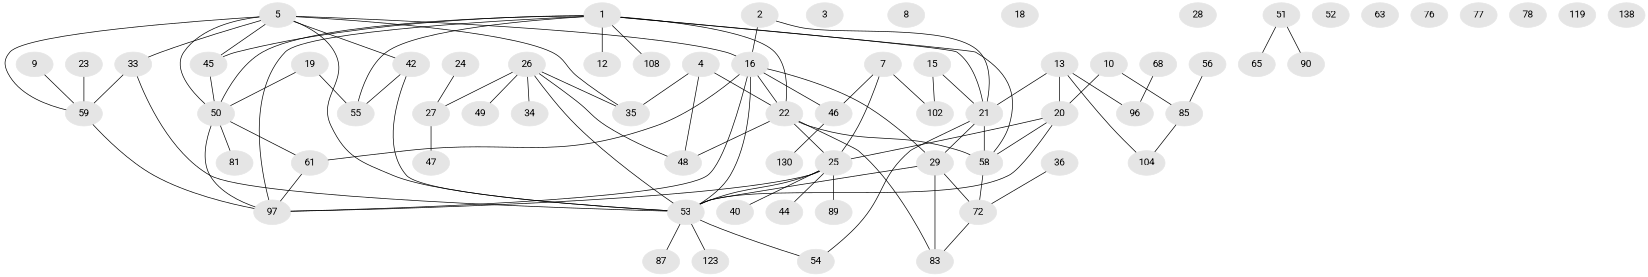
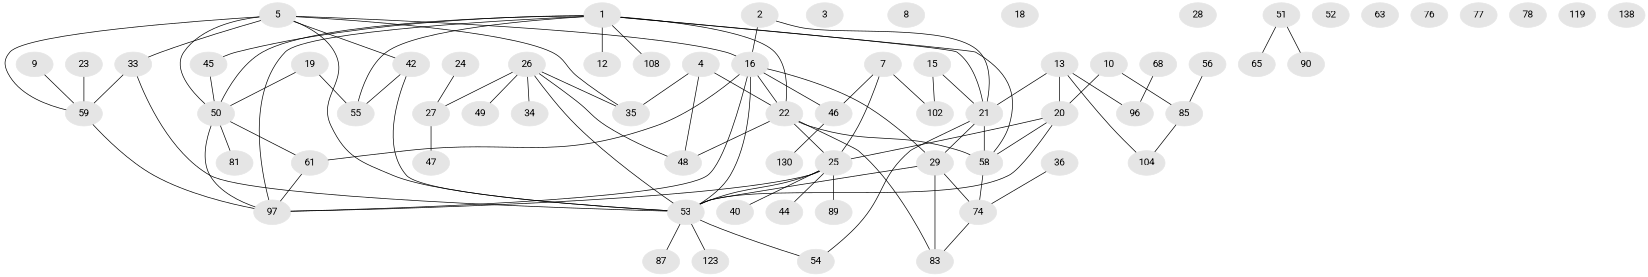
edge "5" -- "45": removed
node "72": label "72" -> "74"
